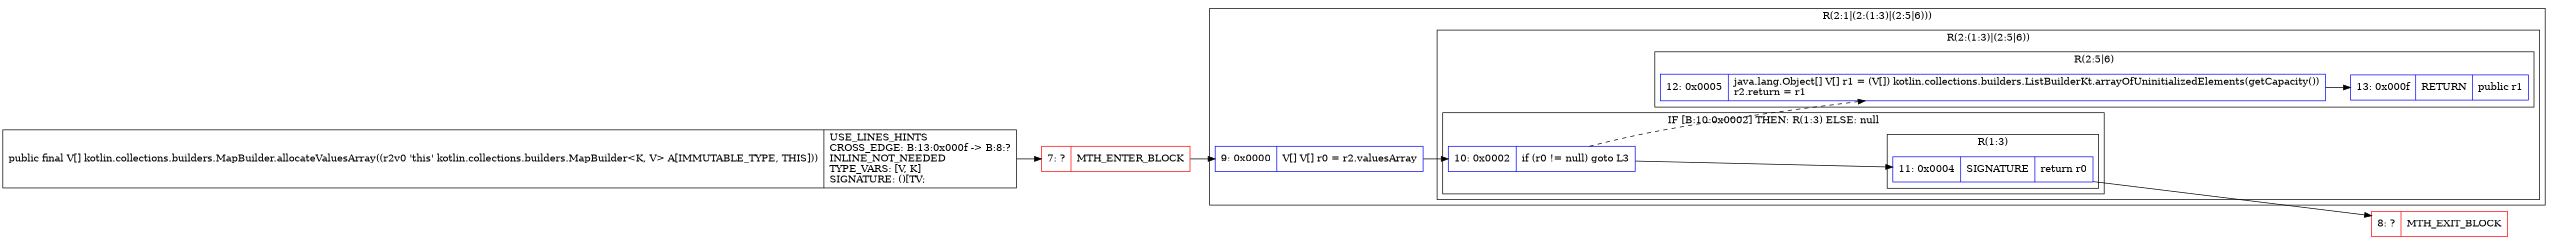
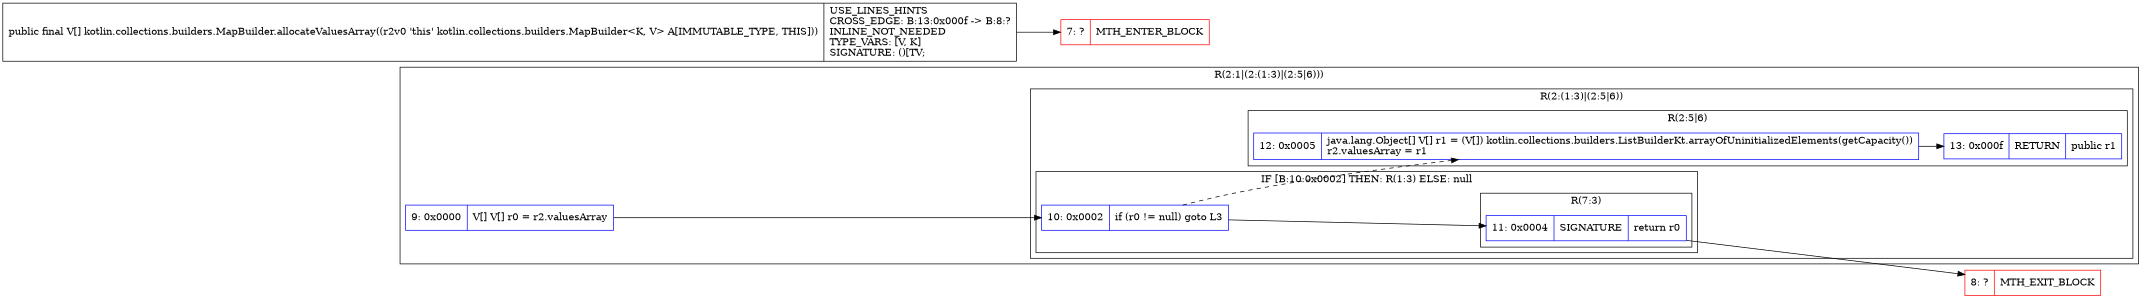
node "12: 0x0005": text "r2.return = r1" -> "r2.valuesArray = r1"
cluster "R(1:3)": label "R(1:3)" -> "R(7:3)"
edge "7: ?" -> "9: 0x0000": removed
